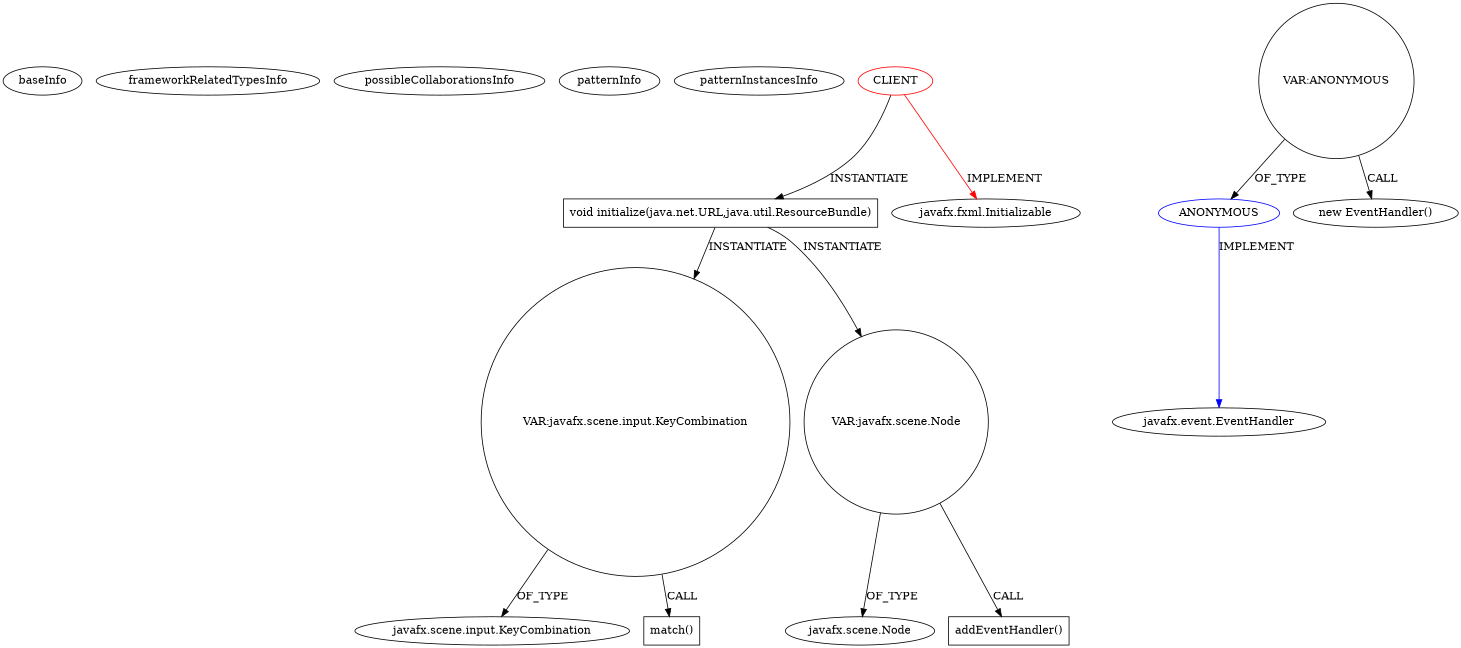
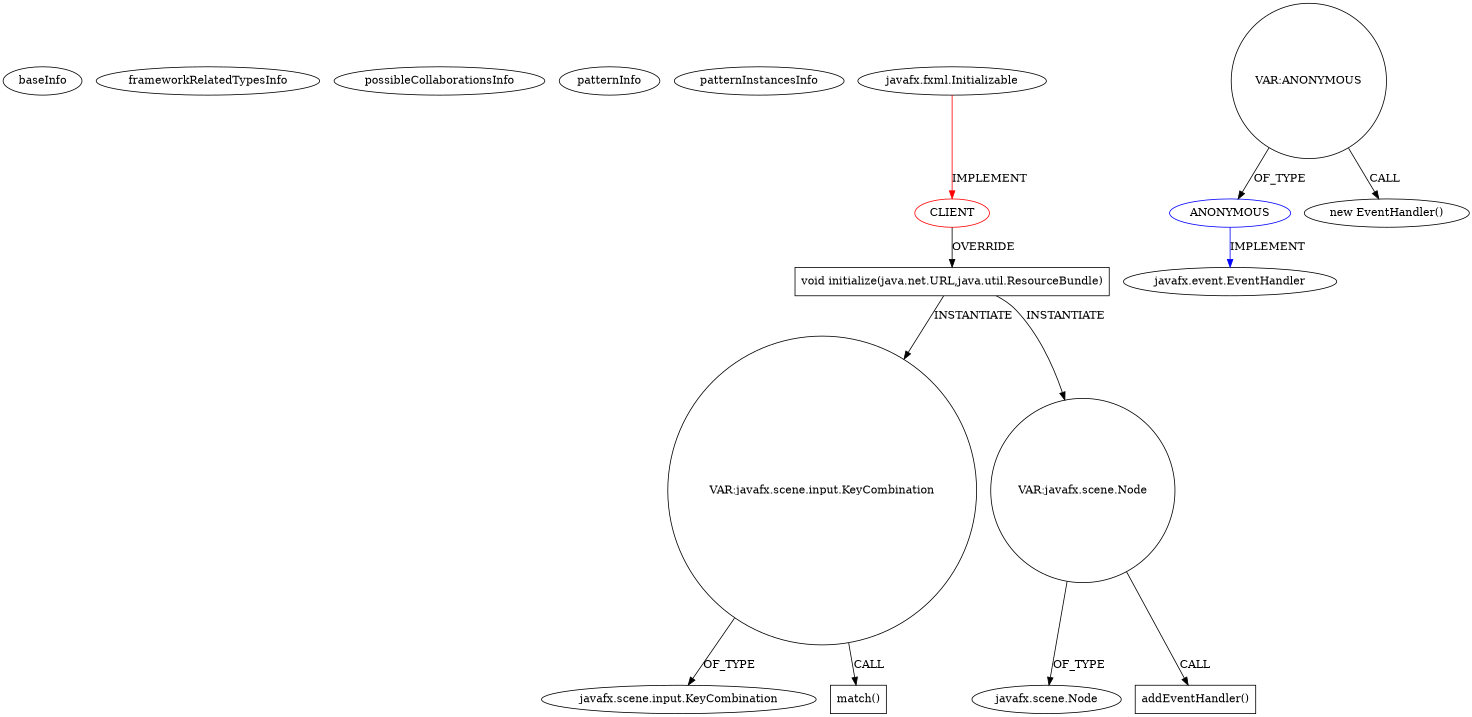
edge "CLIENT" -> "javafx.fxml.Initializable": reversed
edge "CLIENT" -> "void initialize(java.net.URL,java.util.ResourceBundle)": label "INSTANTIATE" -> "OVERRIDE"
